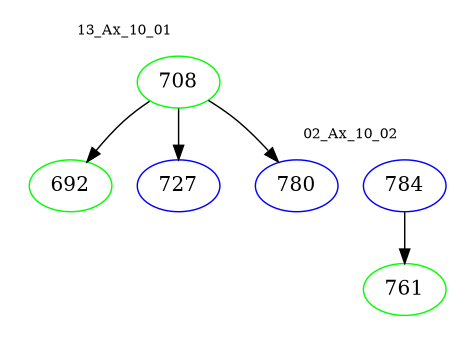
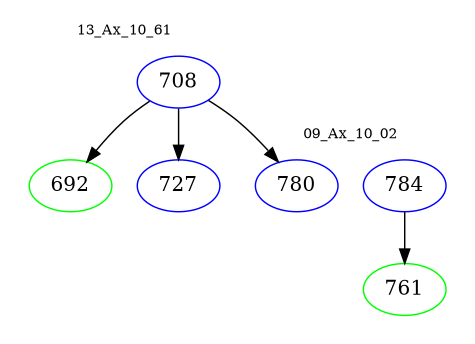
cluster "13_Ax_10_01": label "13_Ax_10_01" -> "13_Ax_10_61"
node "708": color green -> blue
cluster "02_Ax_10_02": label "02_Ax_10_02" -> "09_Ax_10_02"
